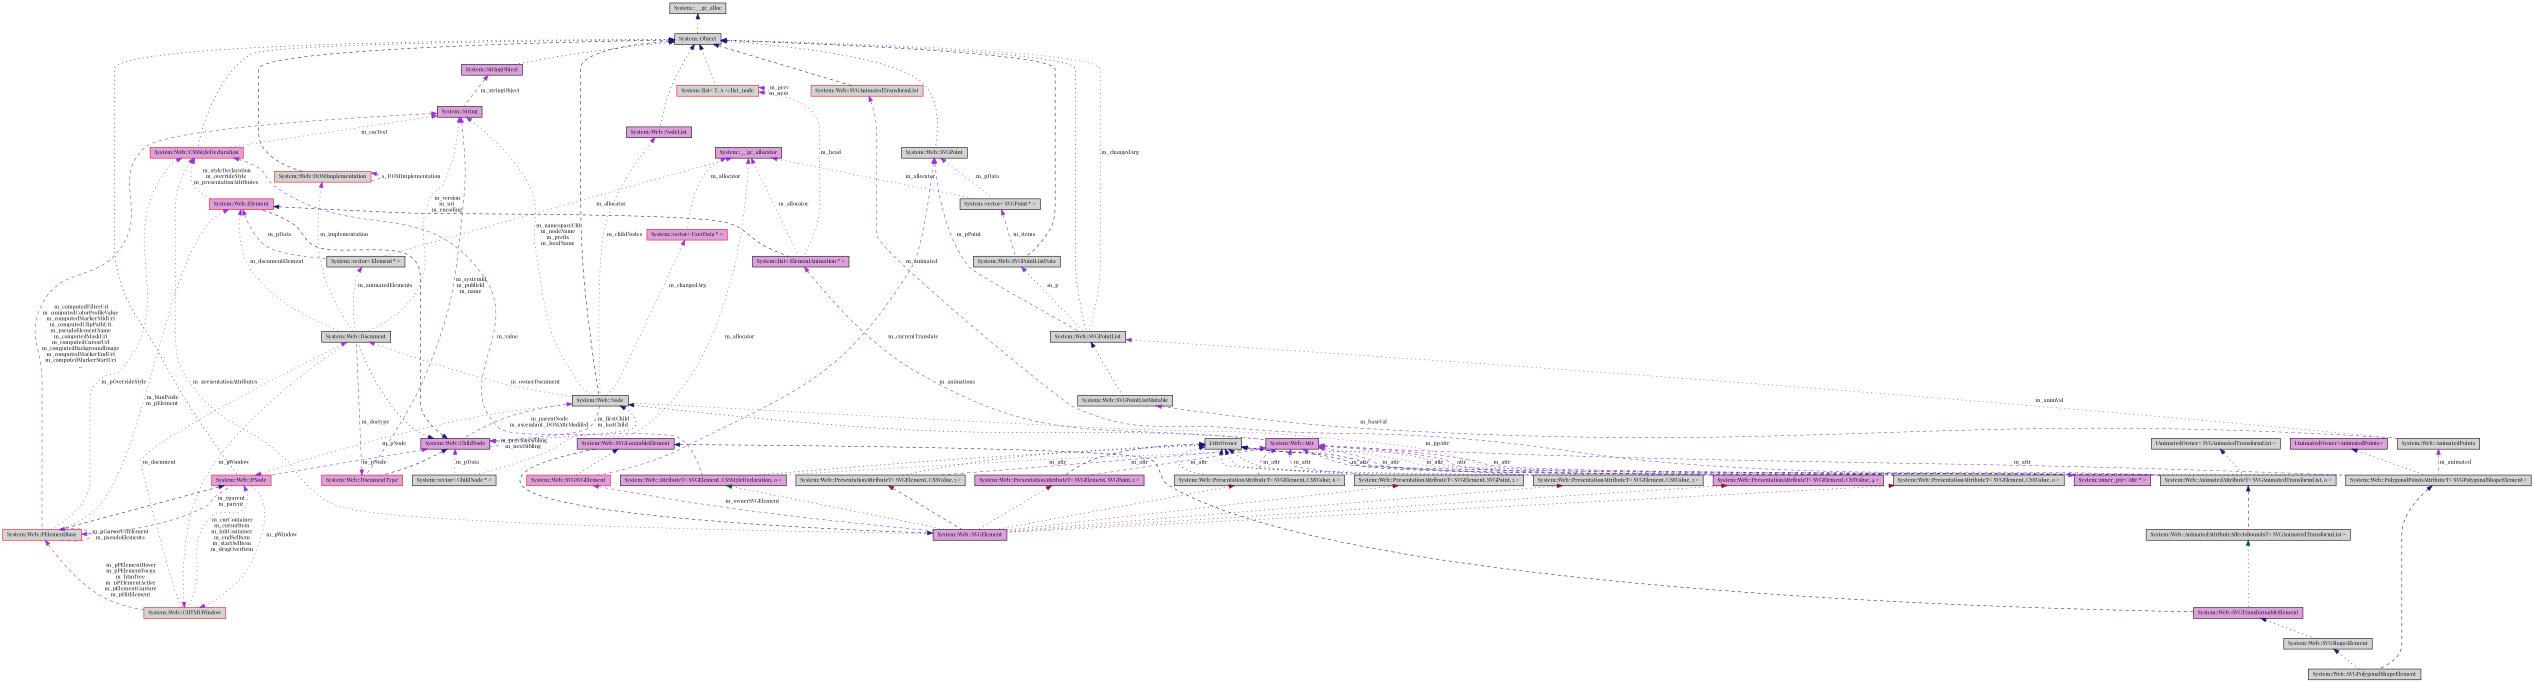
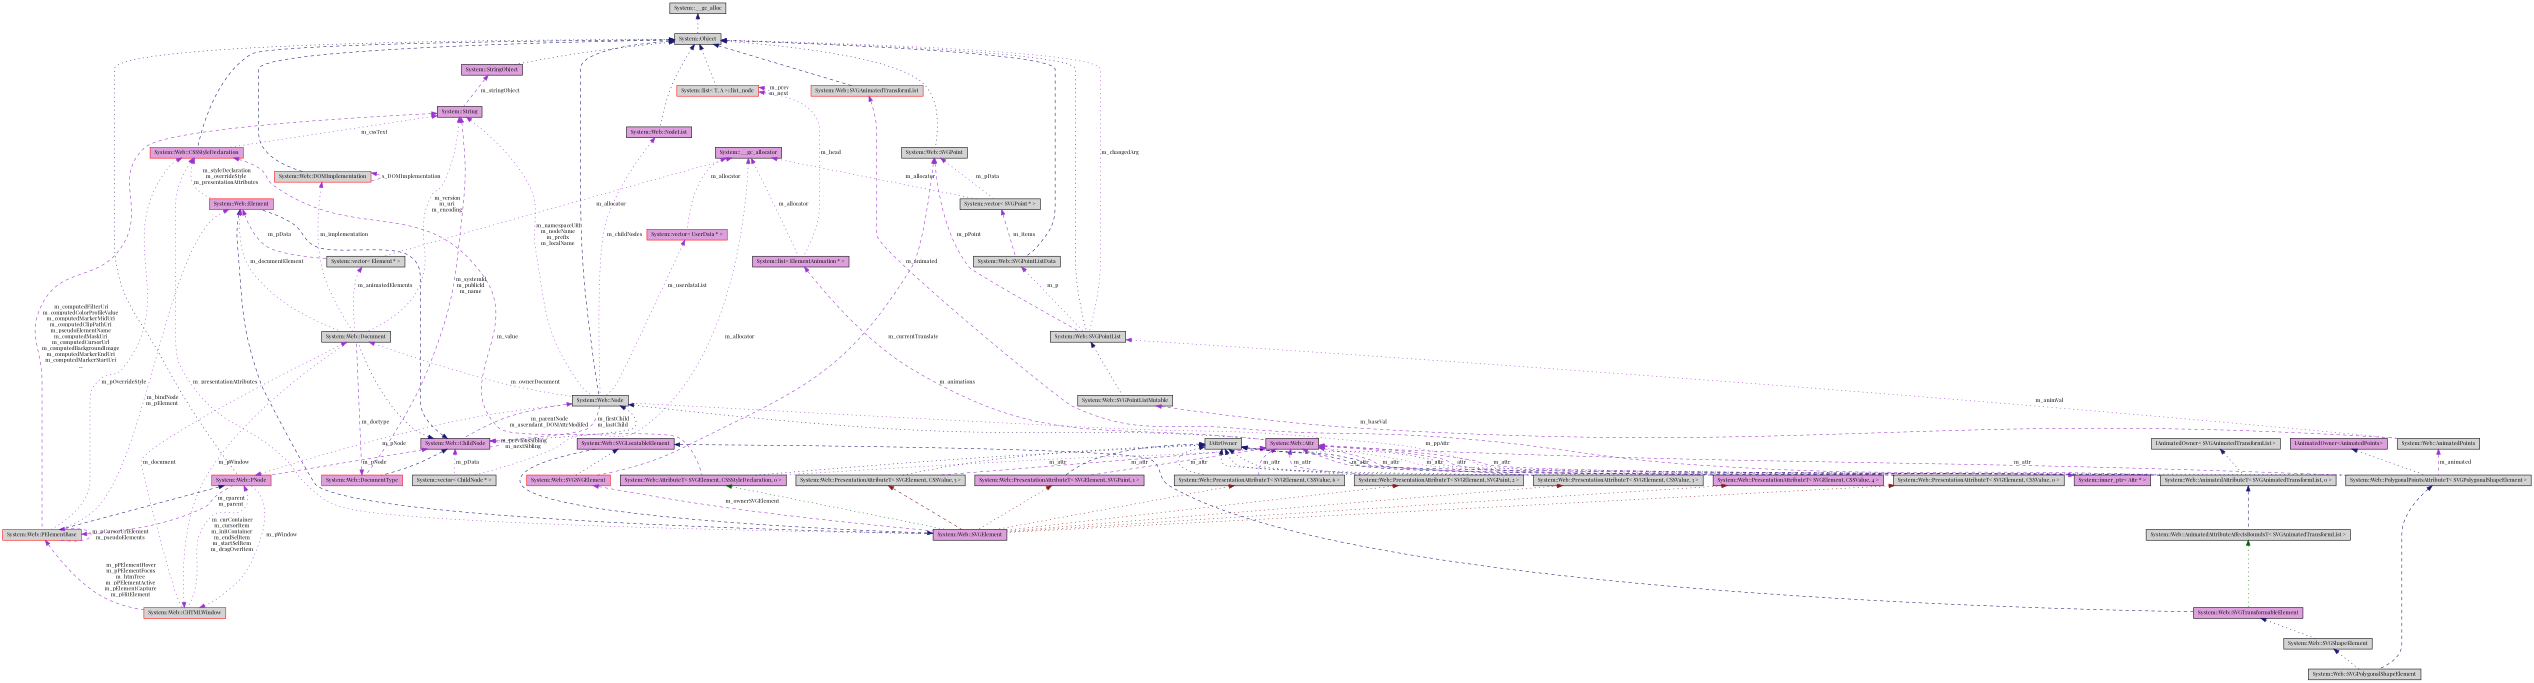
edge "System::Web::CSSStyleDeclaration" -> "System::Object": style dotted -> dashed
edge "System::list< ElementAnimation * >" -> "System::Web::Element": now "System::Web::SVGElement" -> "System::Web::Element"
edge "System::Web::Node" -> "System::vector< UserData * >": label " m_changedArg" -> " m_userdataList"
